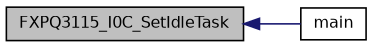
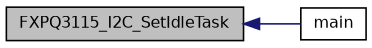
node "FXPQ3115_I0C_SetIdleTask": label "FXPQ3115_I0C_SetIdleTask" -> "FXPQ3115_I2C_SetIdleTask"
